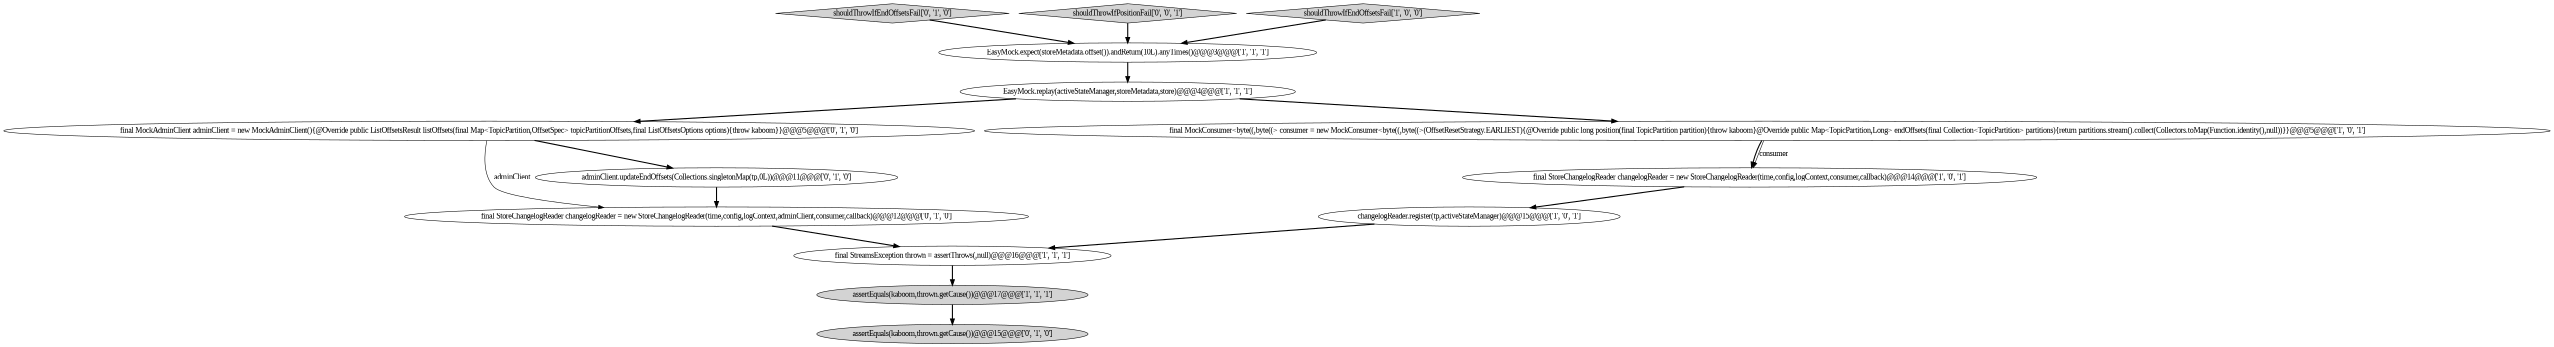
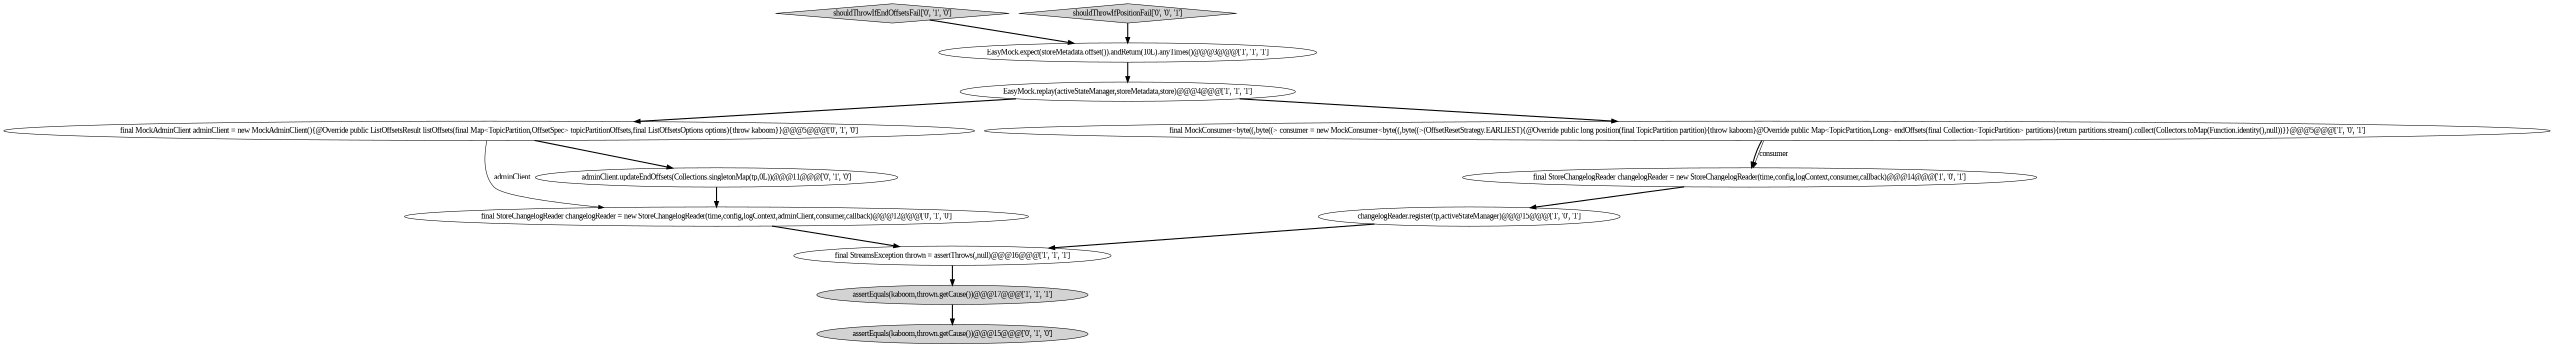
node "shouldThrowIfEndOffsetsFail['1', '0', '0']": removed
